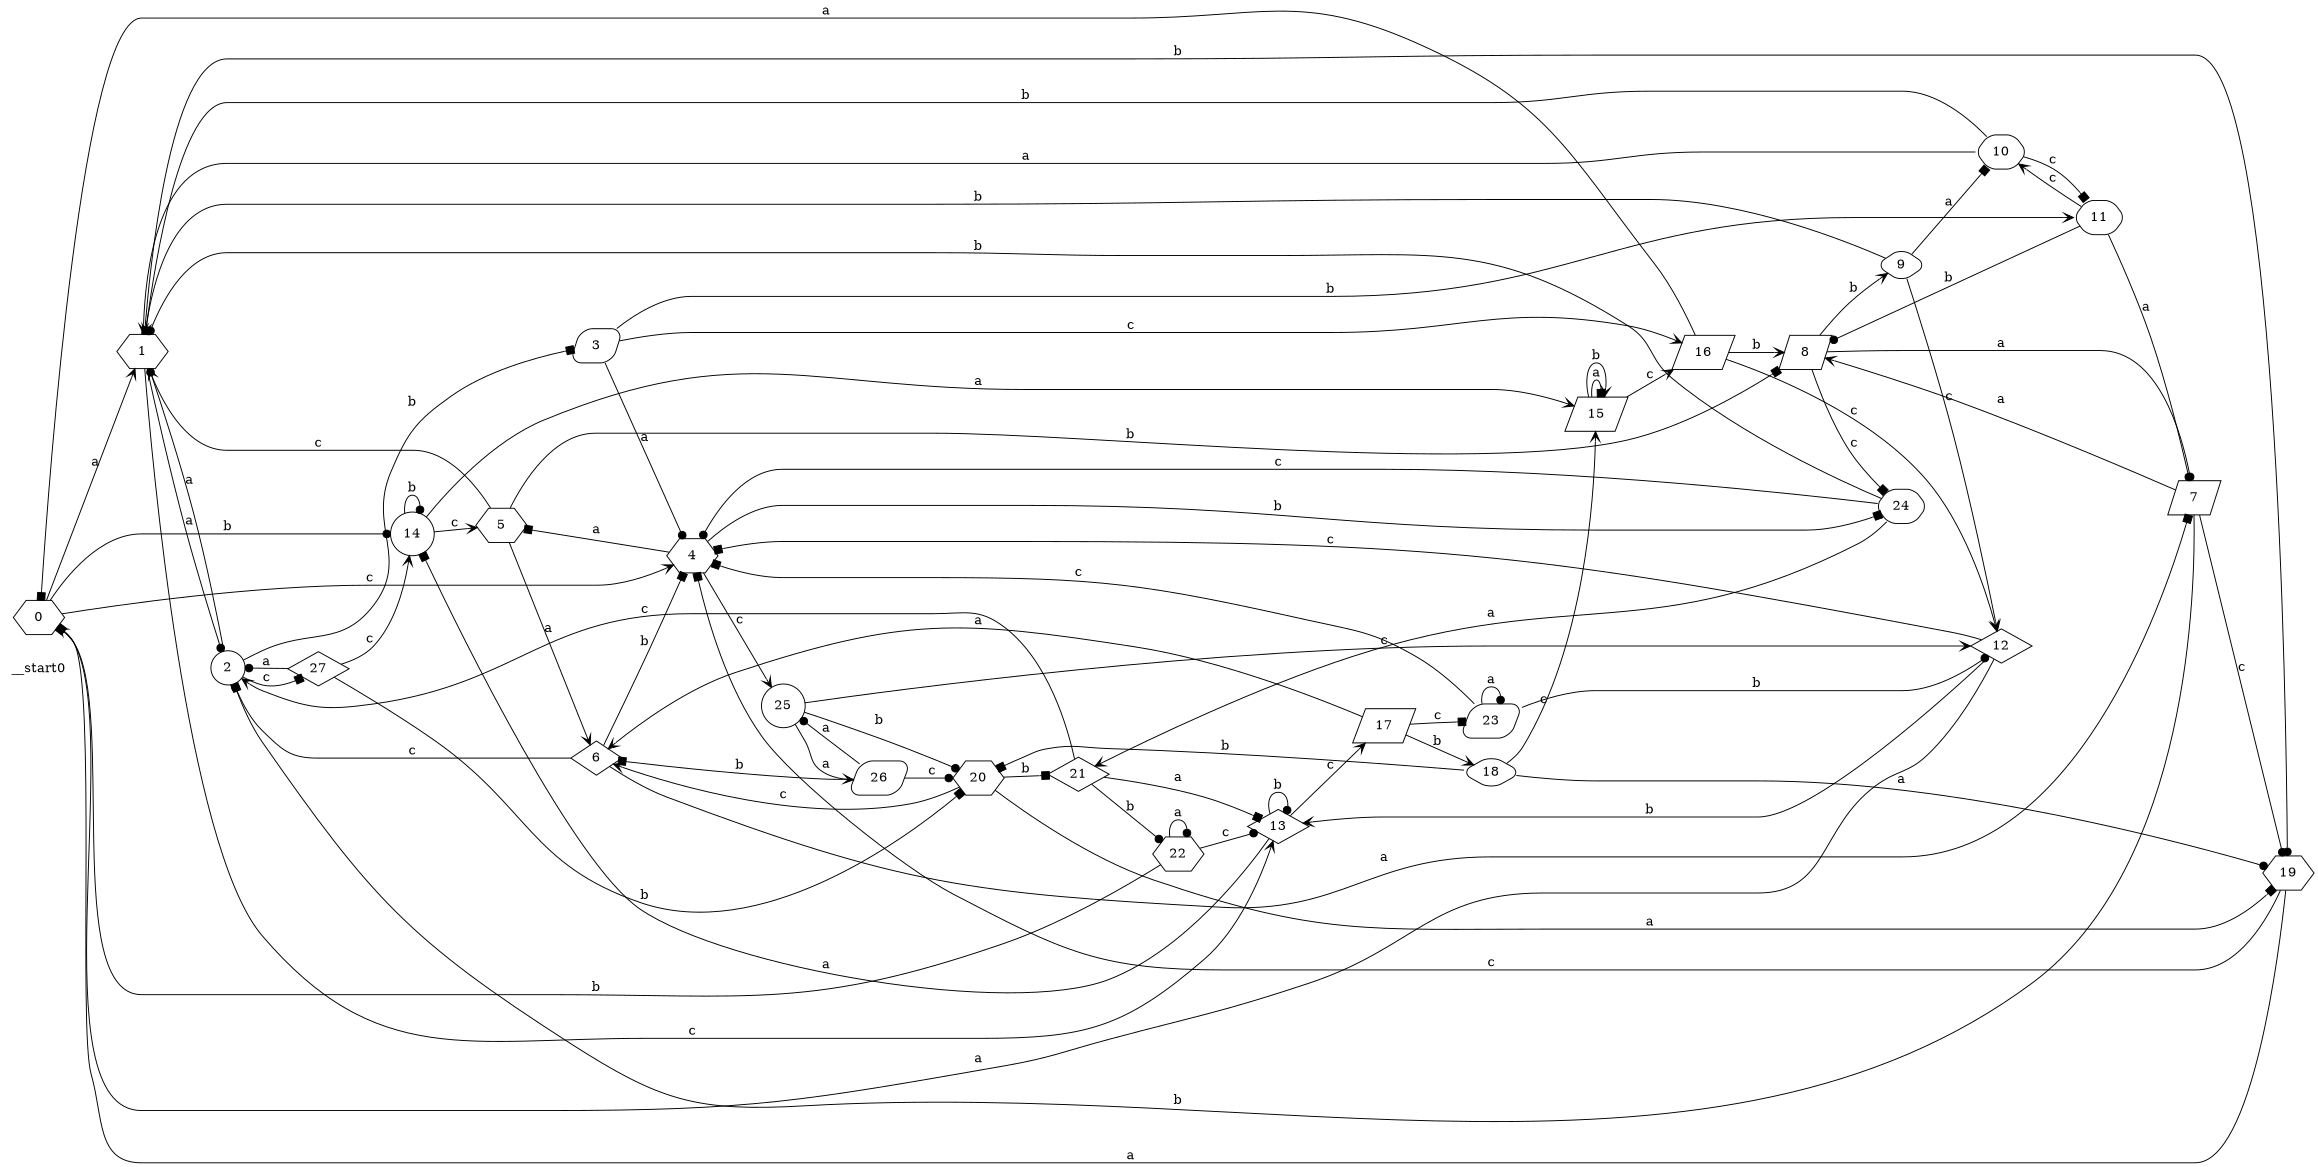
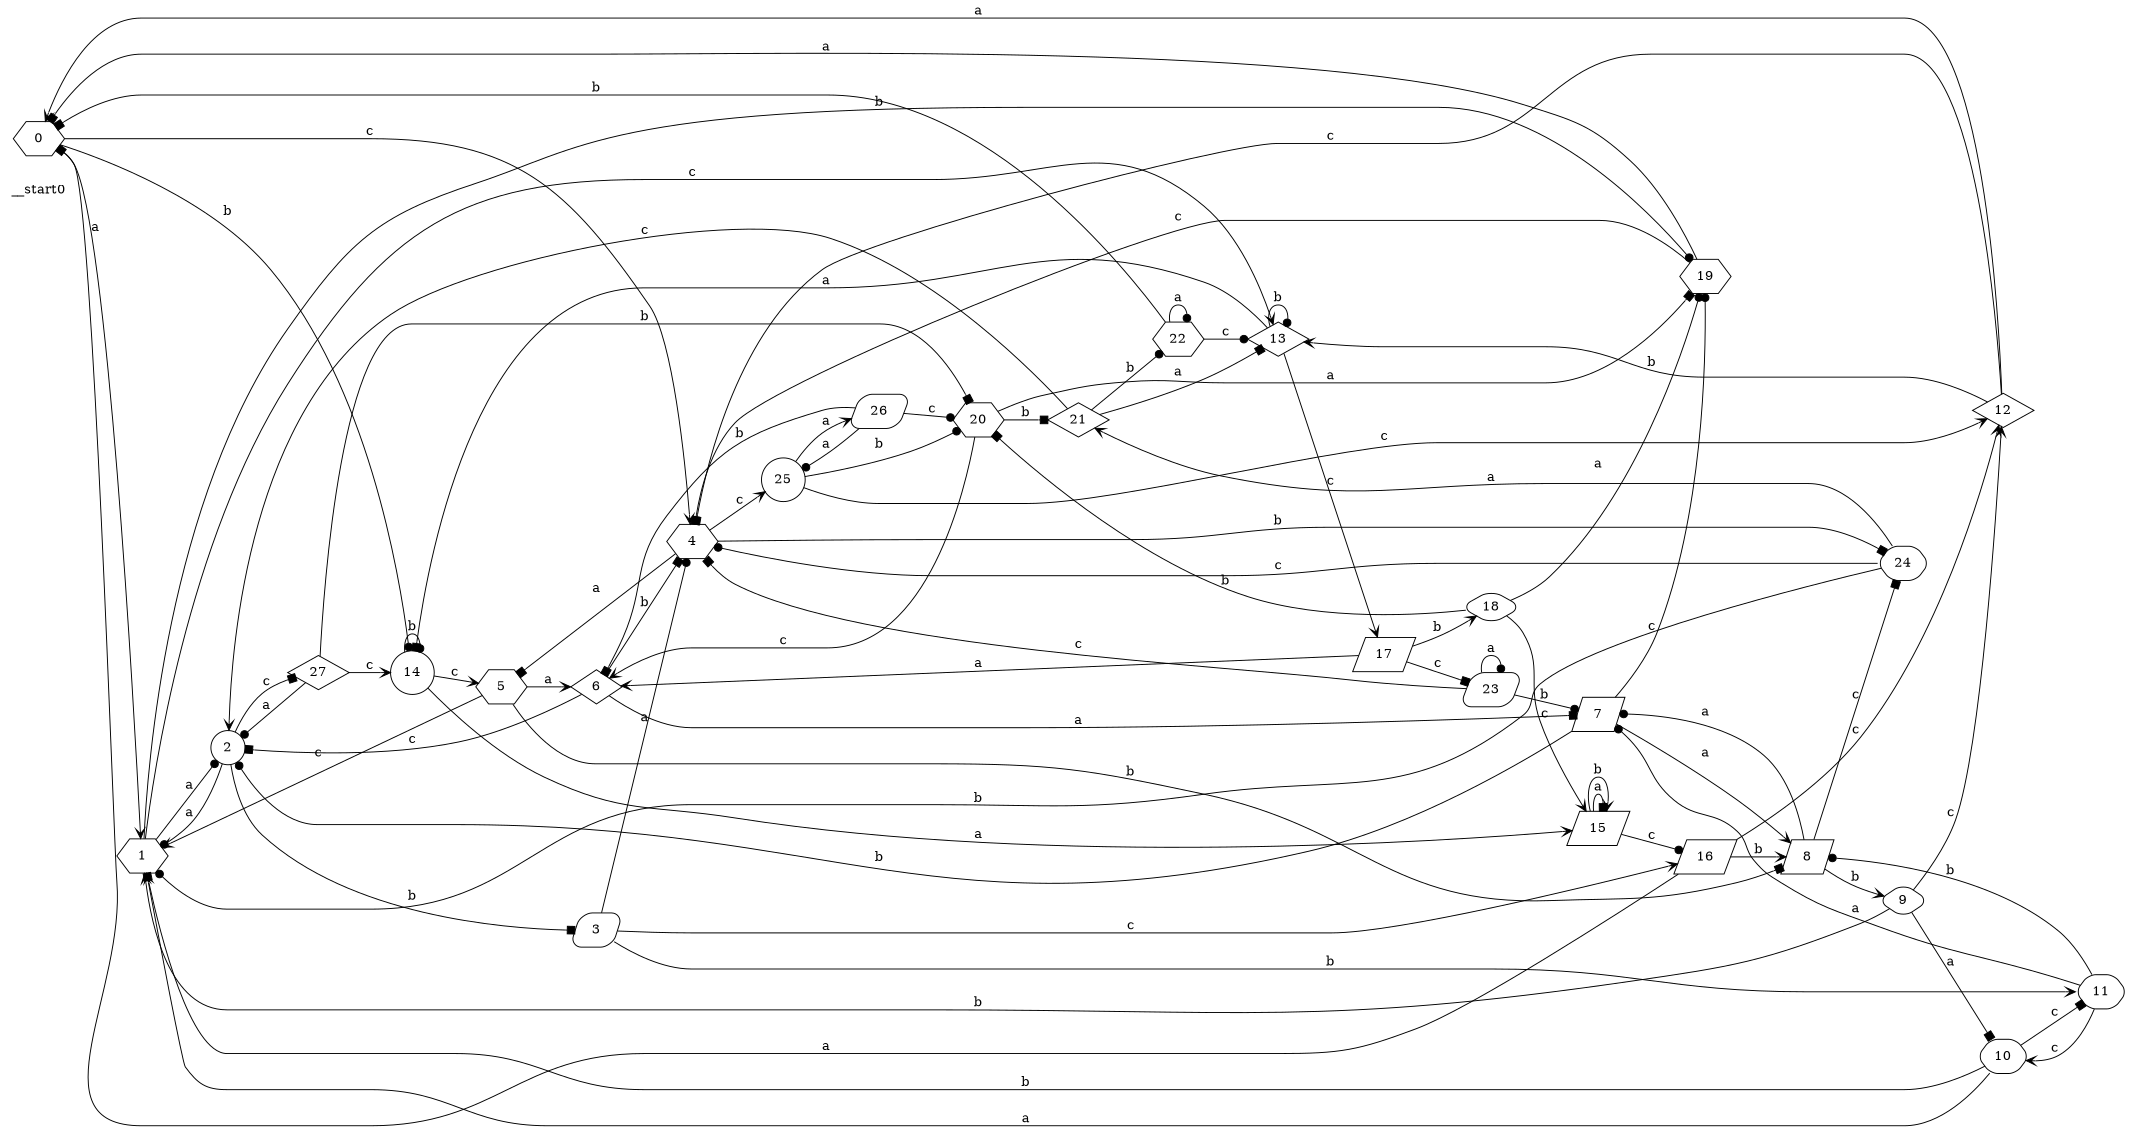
edge "15" -> "16": arrowhead vee -> dot
edge "23" -> "12": now "23" -> "7"
